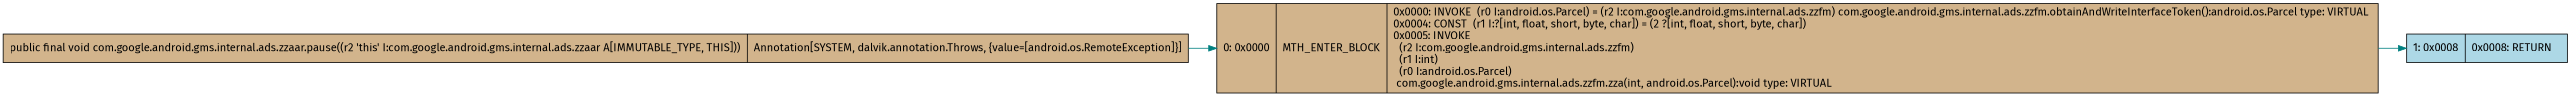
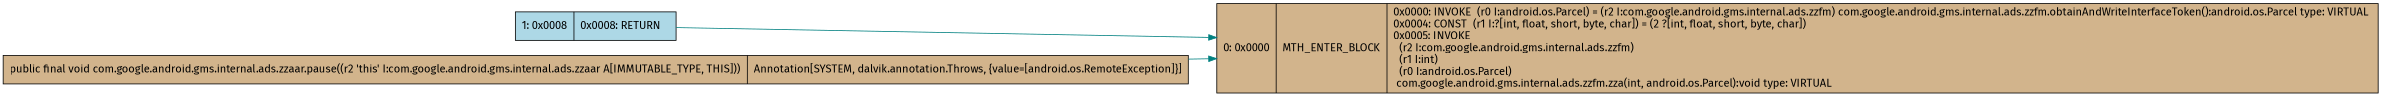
edge "0: 0x0000" -> "1: 0x0008": reversed
